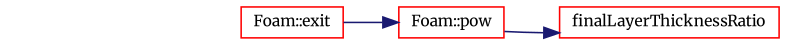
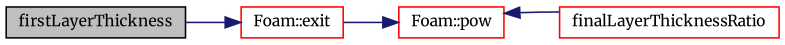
node "firstLayerThickness": added
edge "Foam::pow" -> "finalLayerThicknessRatio": reversed
